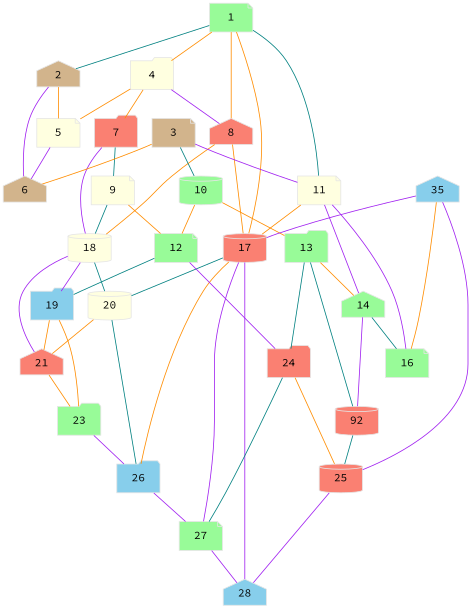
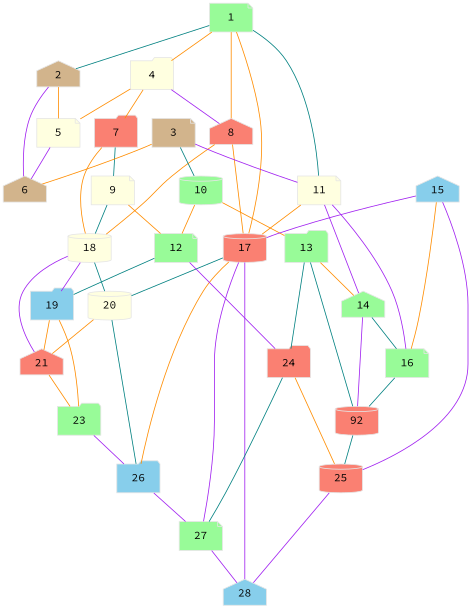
edge "7" -- "18": color purple -> darkorange
node "35": label "35" -> "15"
edge "16" -- "92": added
